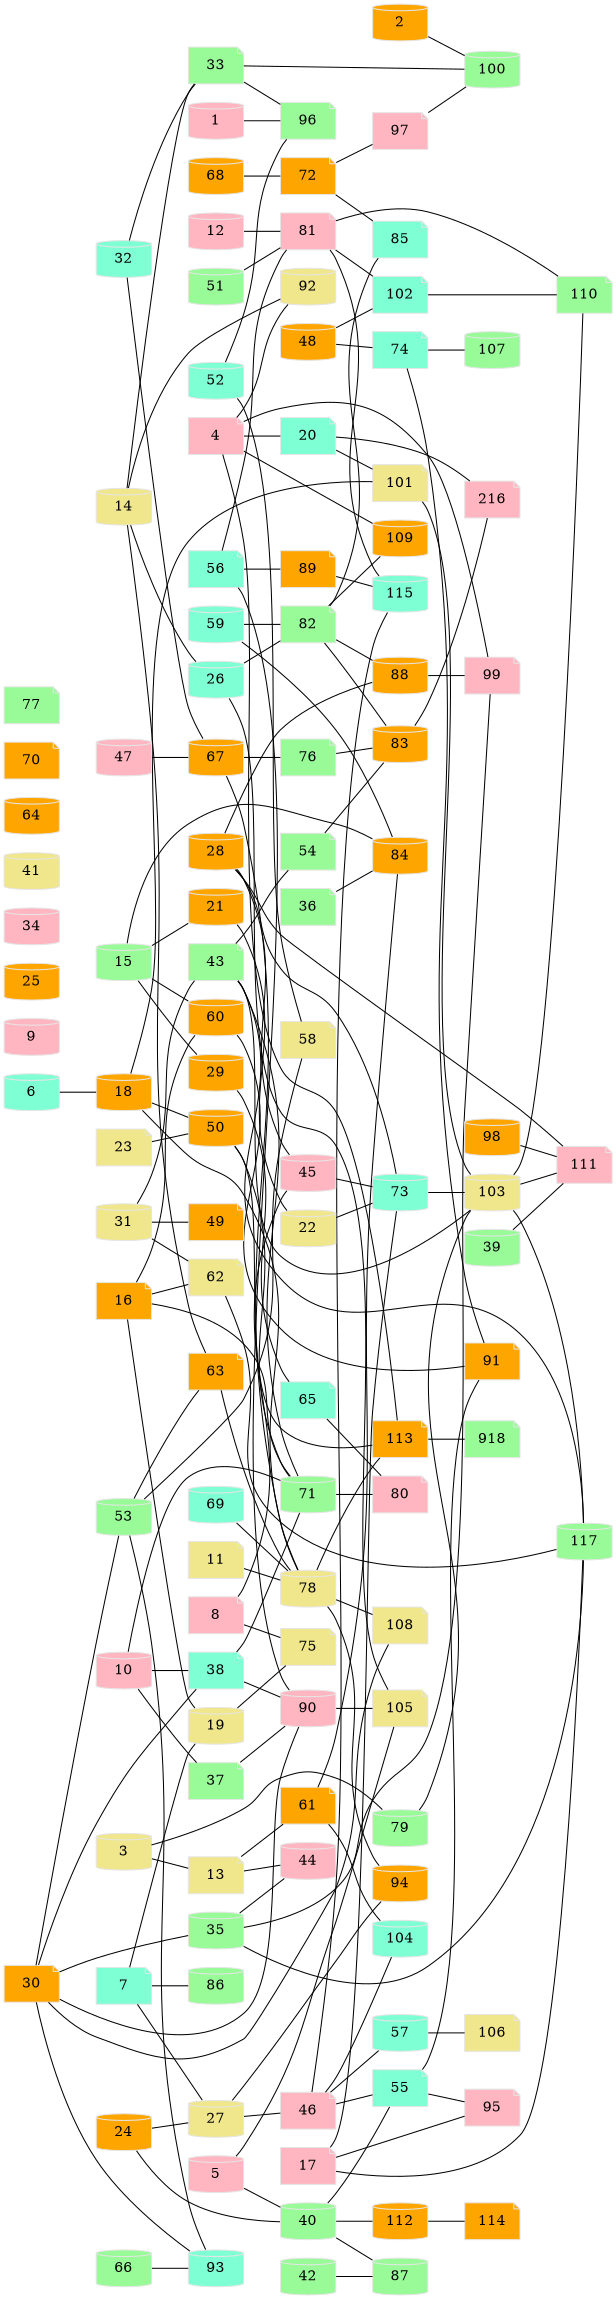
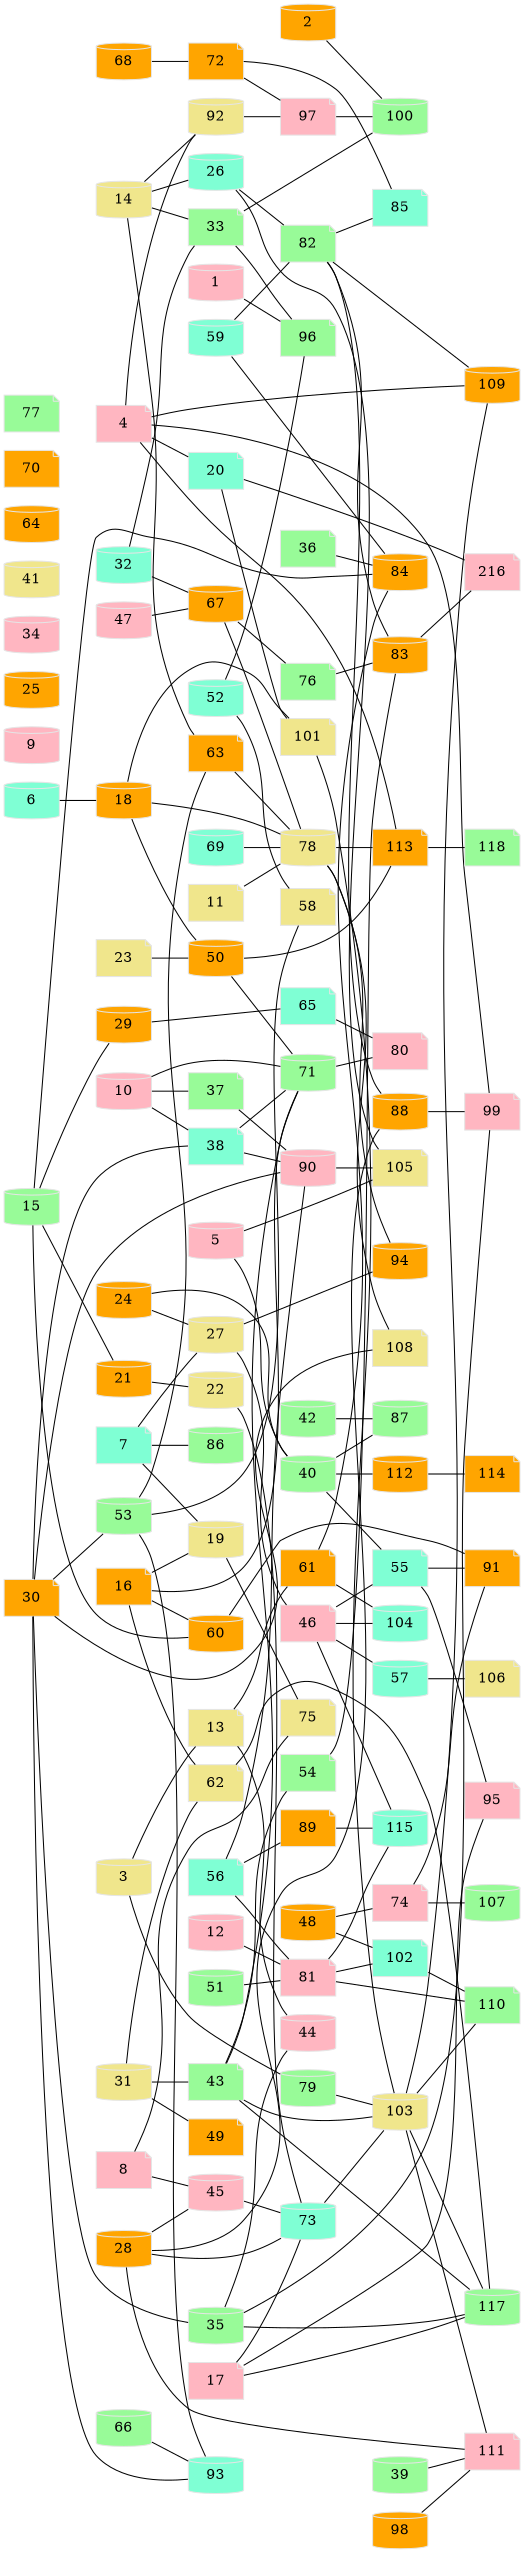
edge "92" -- "97": added
node "74": fillcolor aquamarine -> lightpink
edge "109" -- "103": added
node "918": label "918" -> "118"
